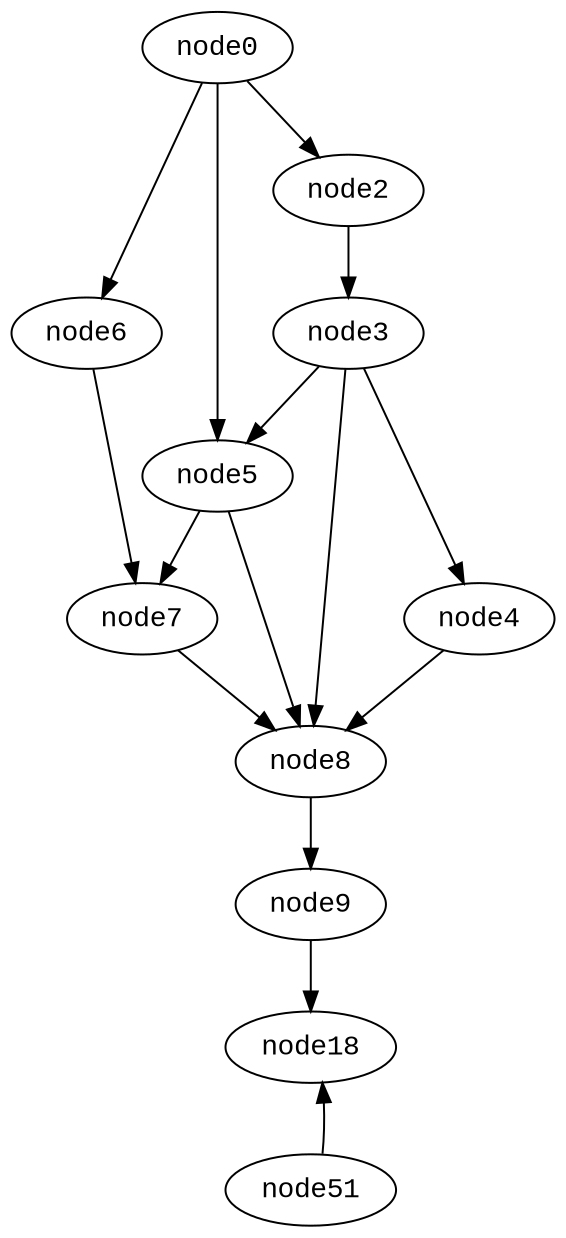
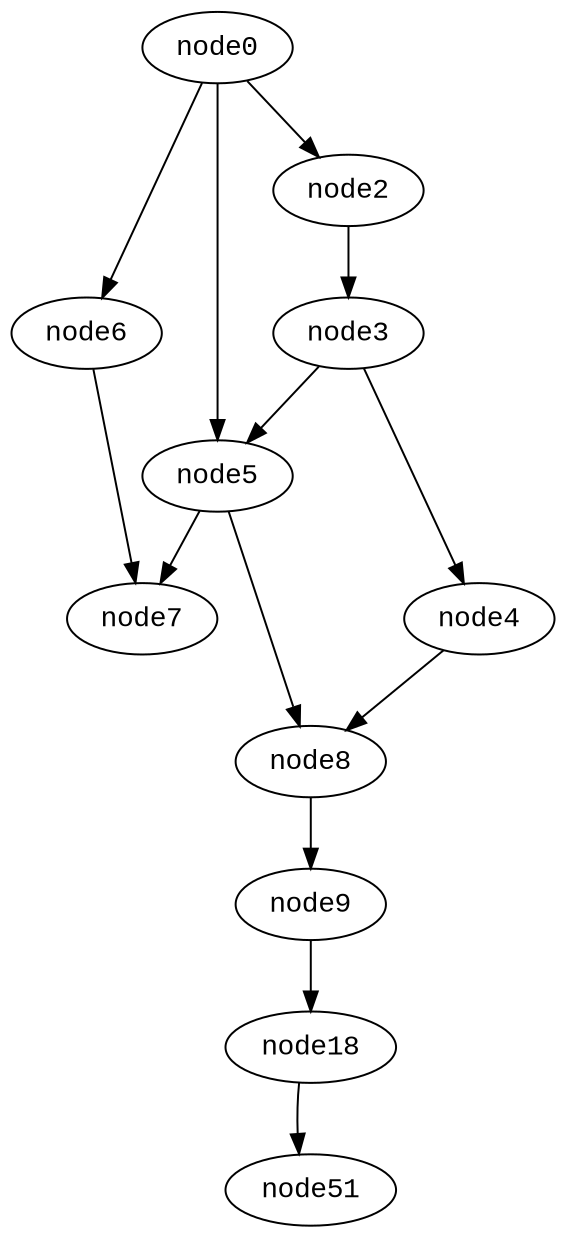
edge "node3" -> "node8": removed
edge "node7" -> "node8": removed
edge "node51" -> "node18": reversed
